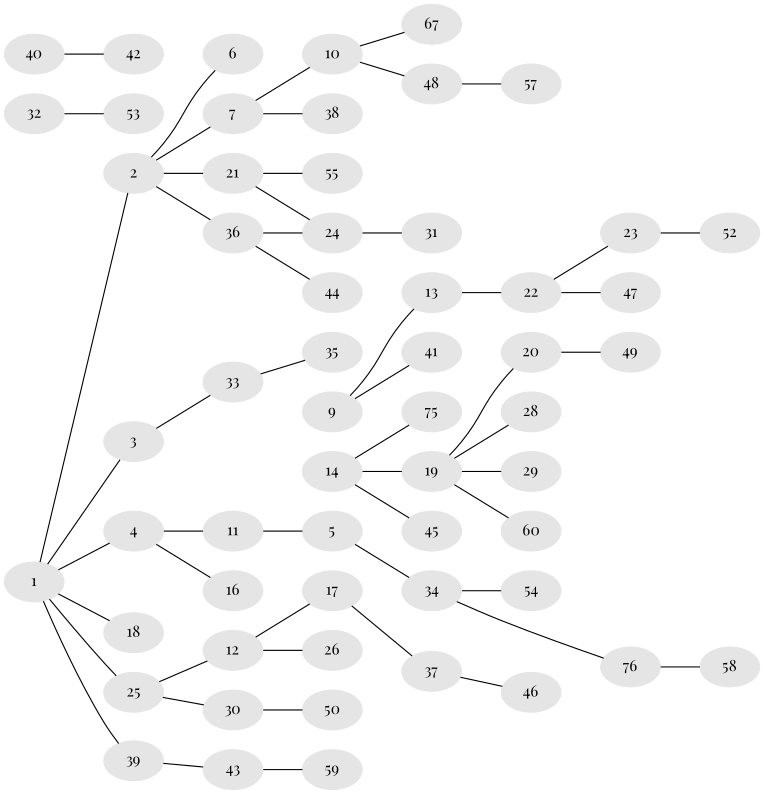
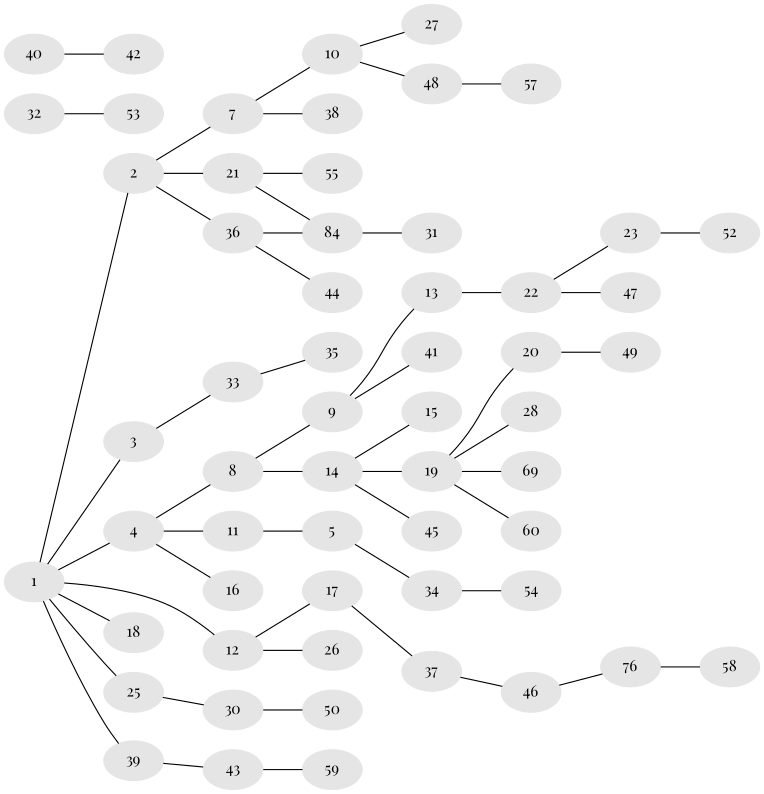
node "67": label "67" -> "27"
node "6": removed
node "24": label "24" -> "84"
node "75": label "75" -> "15"
node "8": added
node "29": label "29" -> "69"
edge "34" -- "76": now "46" -- "76"
edge "12" -- "25": now "12" -- "1"
